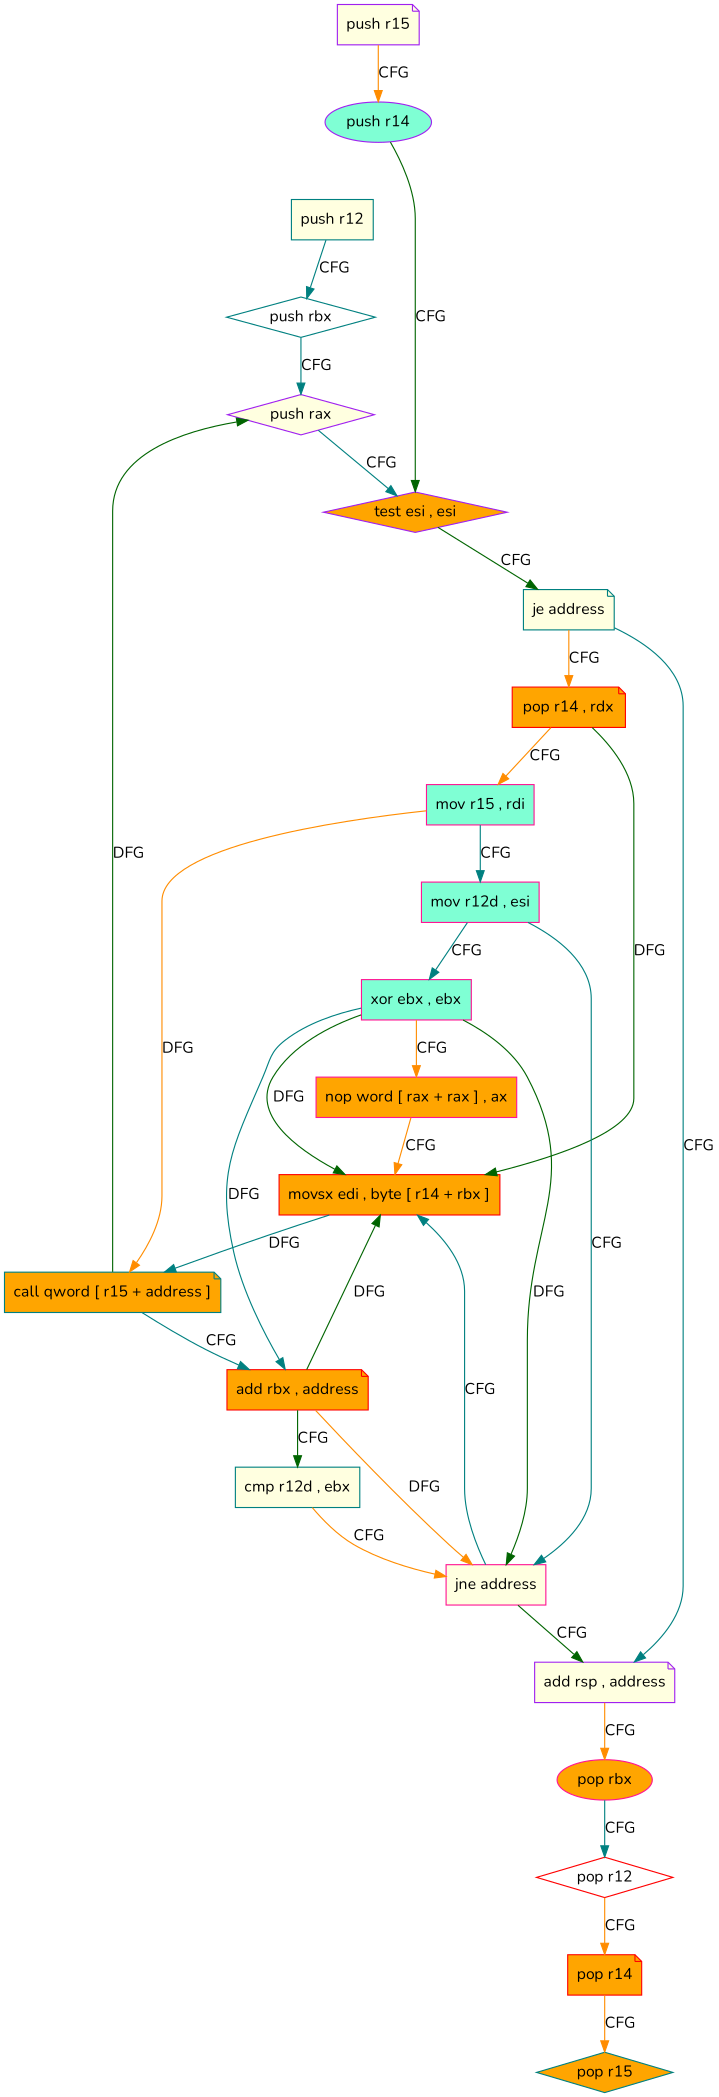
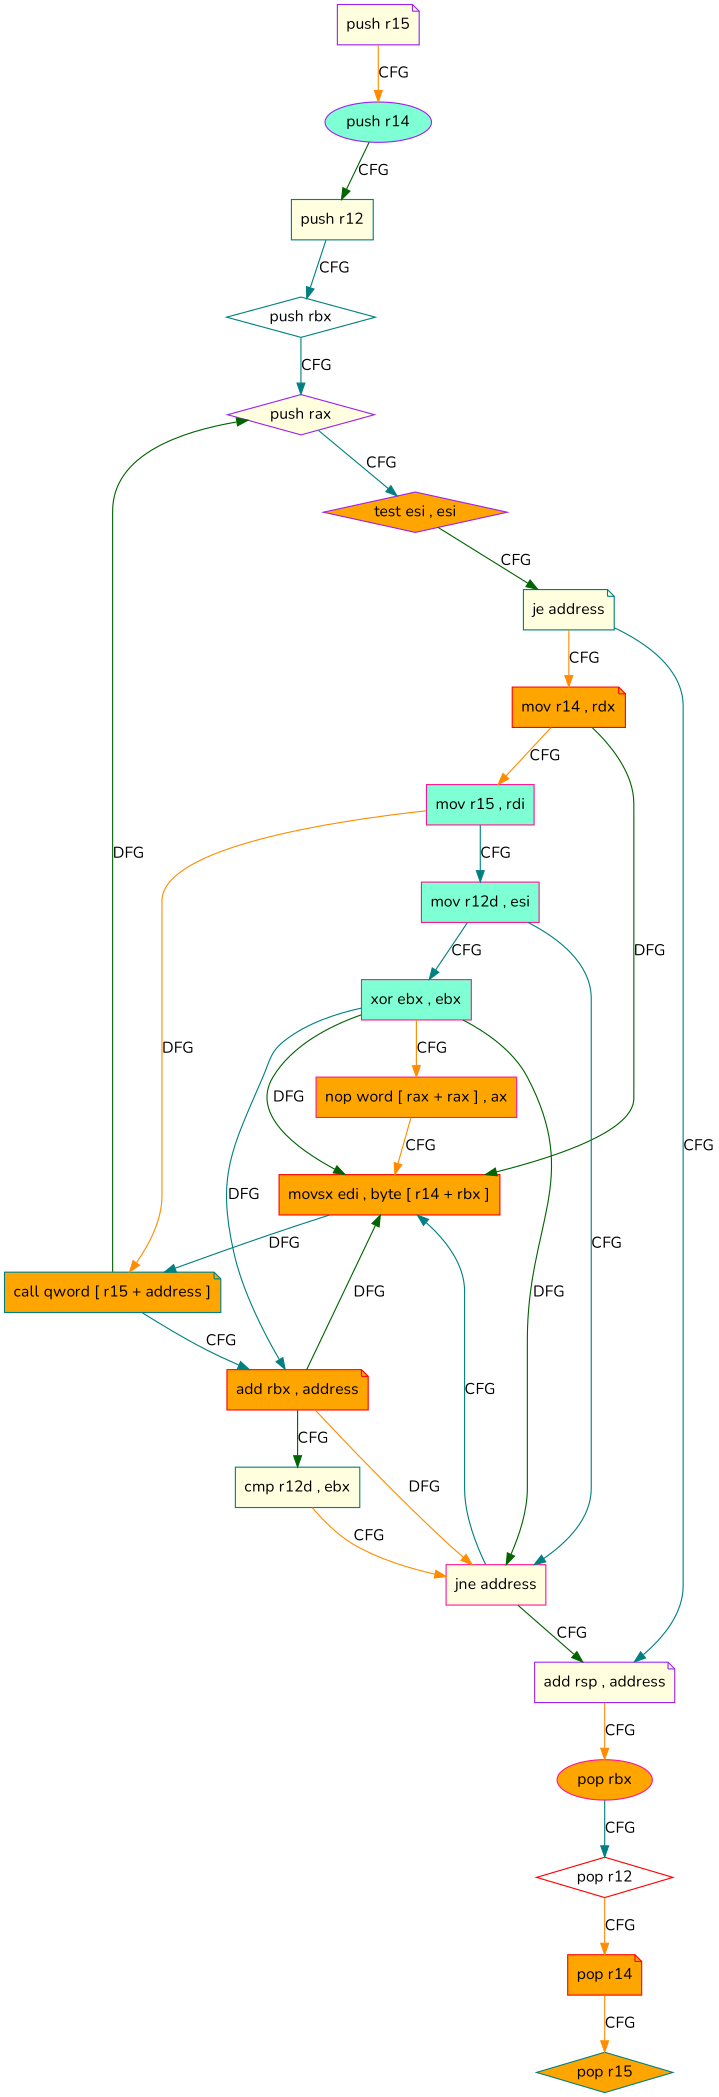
edge "push r14" -> "test esi , esi": now "push r14" -> "push r12"
node "pop r14 , rdx": label "pop r14 , rdx" -> "mov r14 , rdx"
